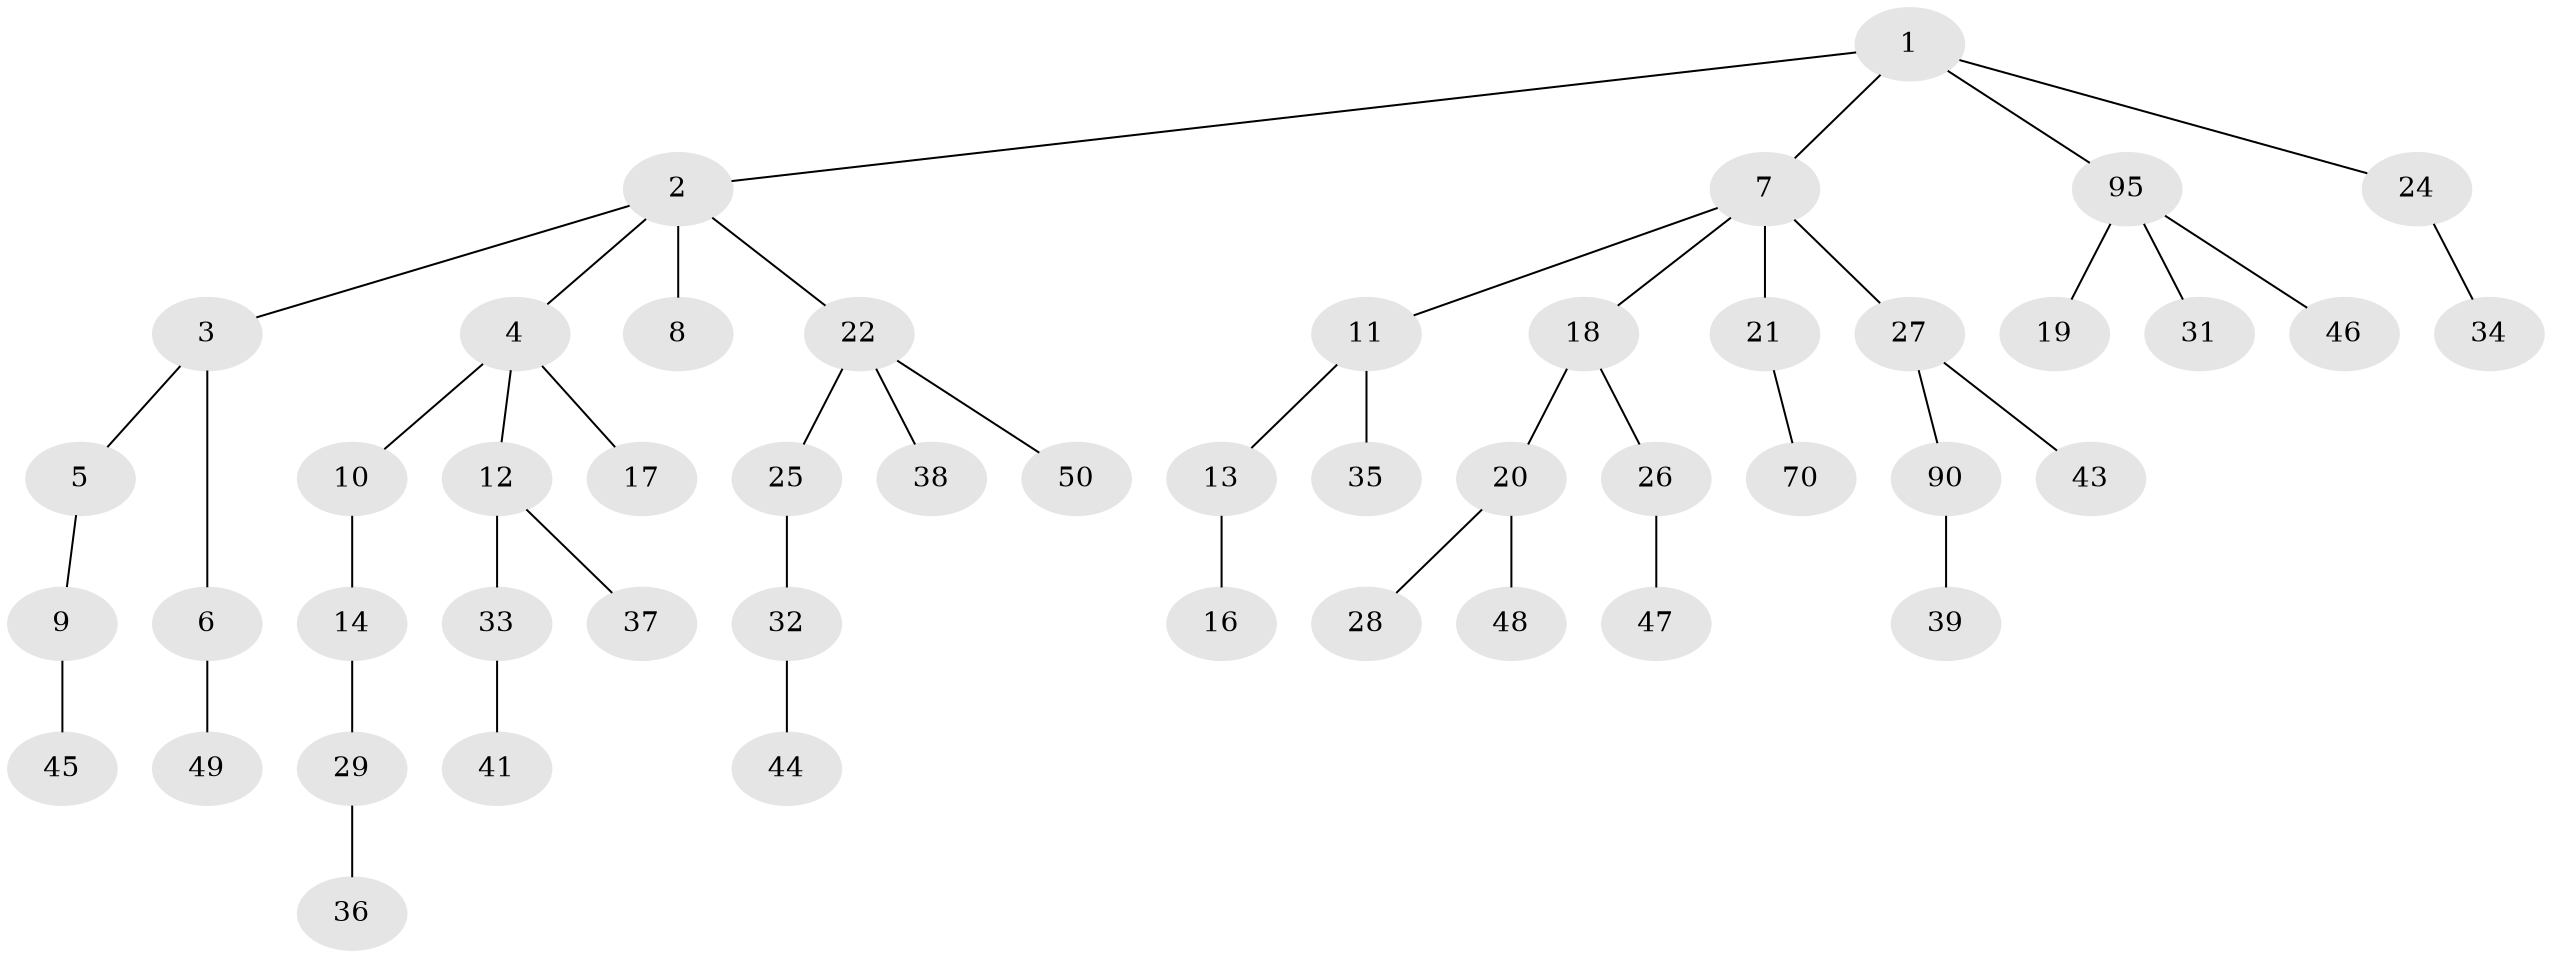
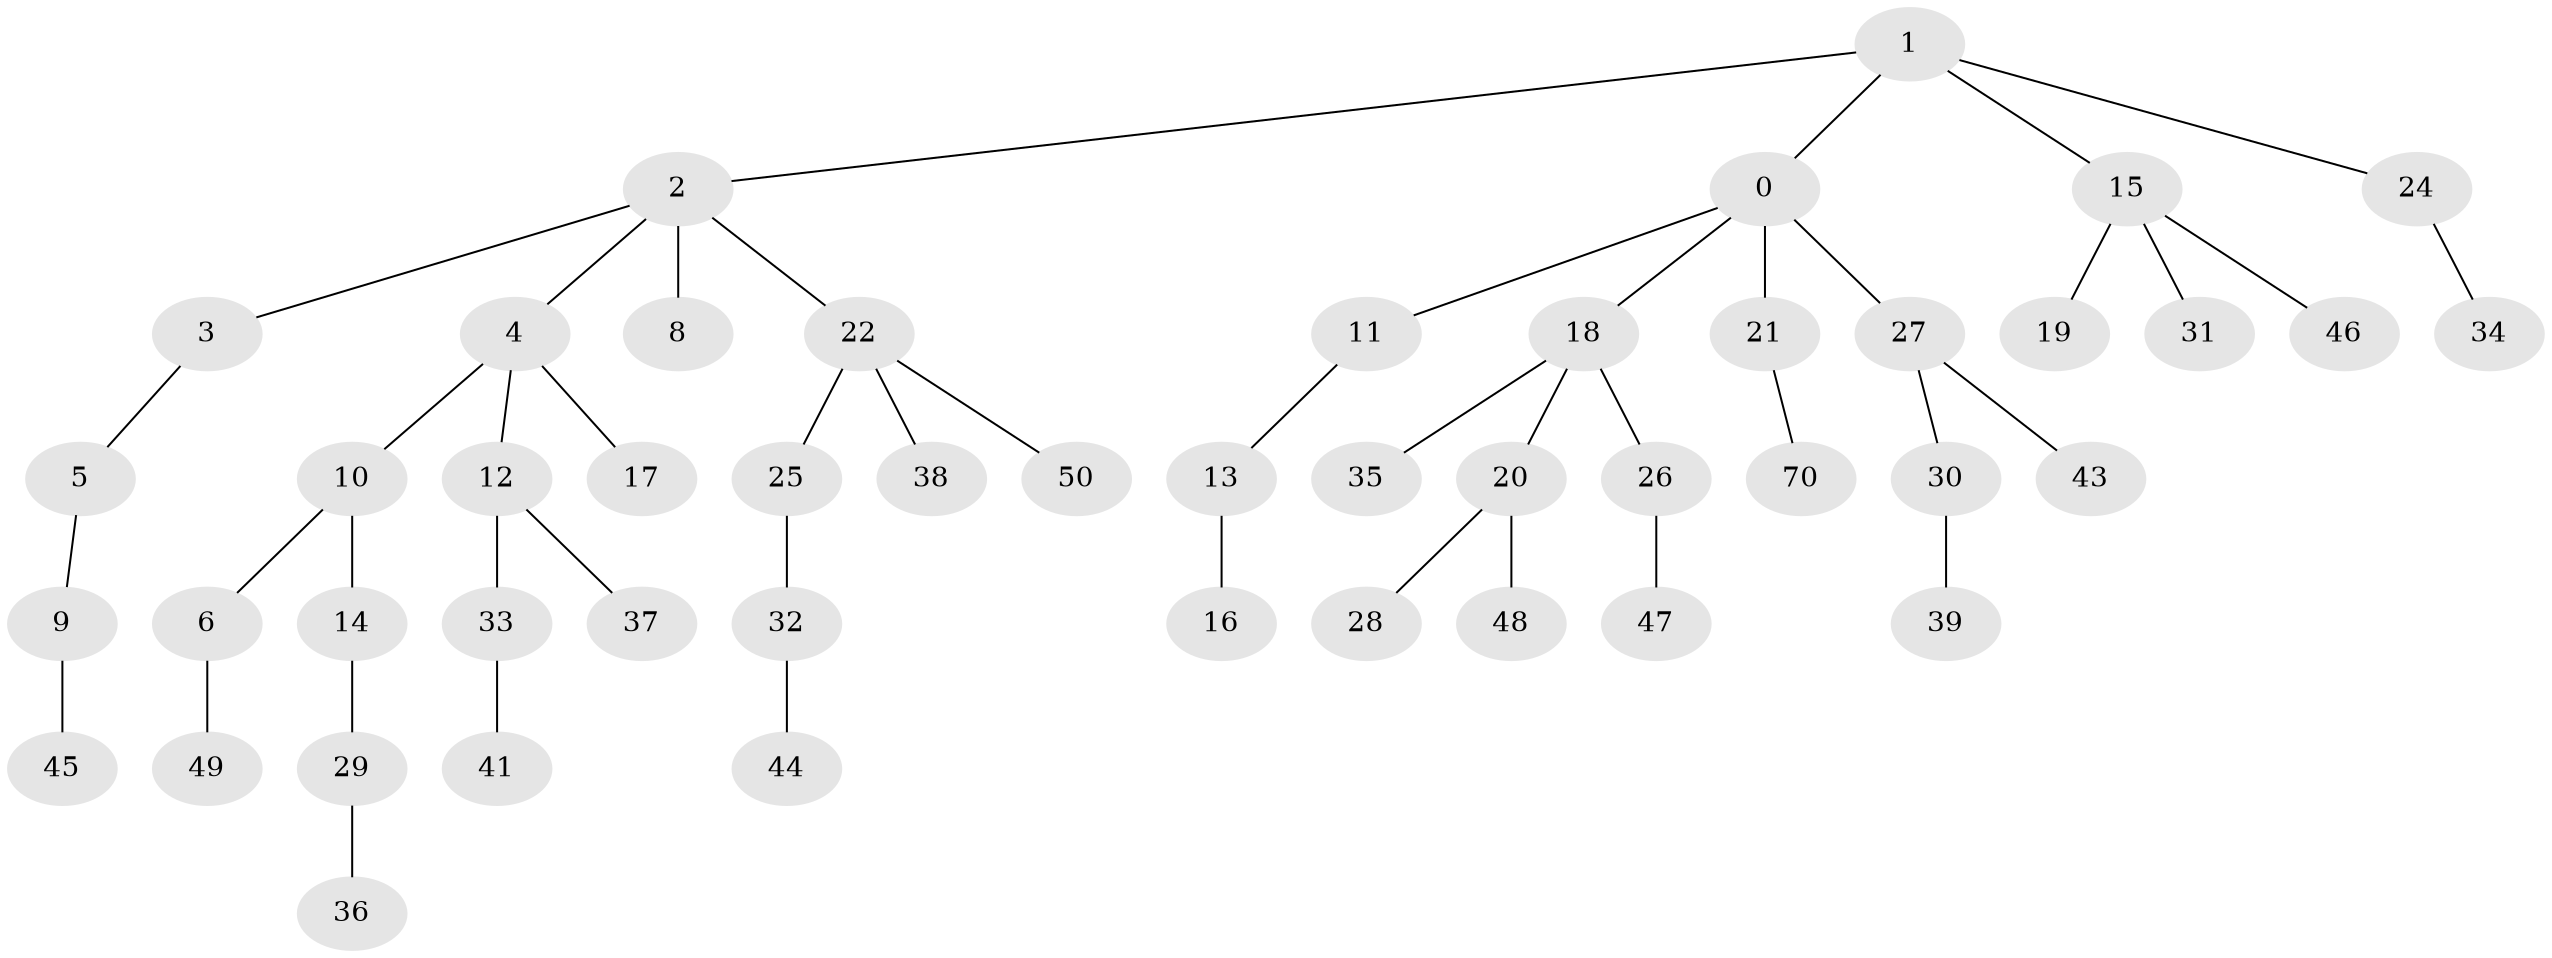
node "7": label "7" -> "0"
node "95": label "95" -> "15"
edge "11" -- "35": now "18" -- "35"
edge "3" -- "6": now "10" -- "6"
node "90": label "90" -> "30"
